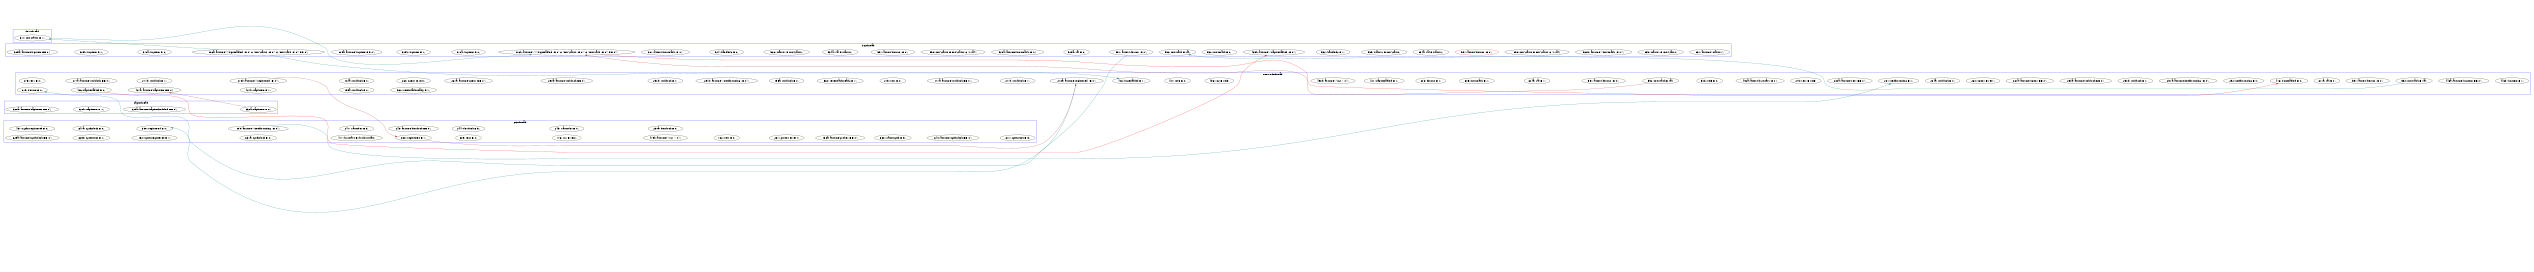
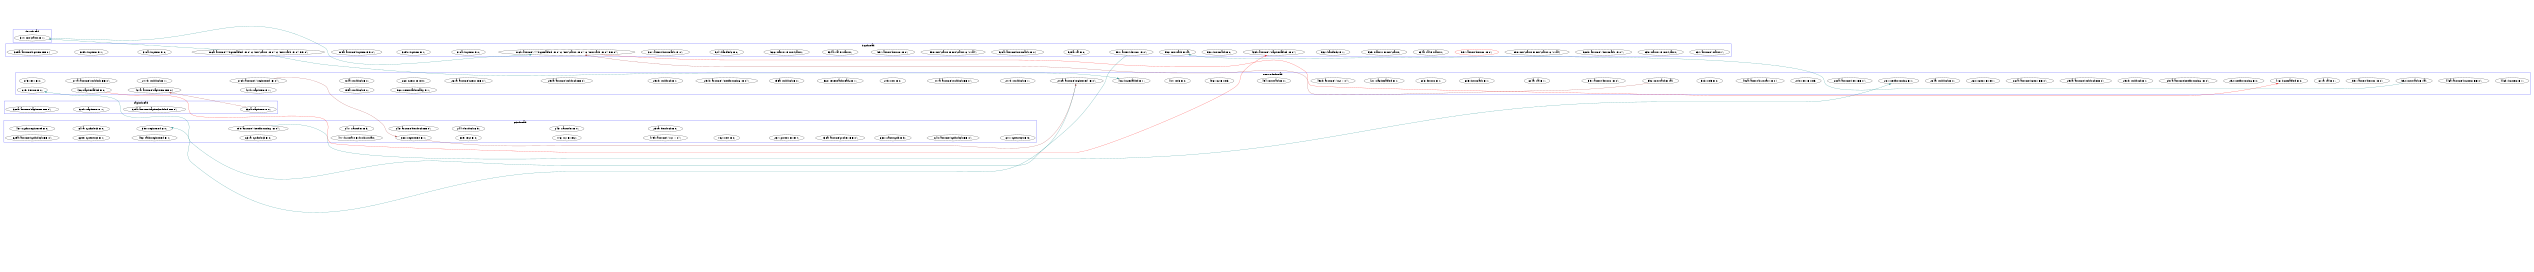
node "494: IntrMask = 0;": added
node "452: sysfs_registered = 1;": label "452: sysfs_registered = 1;" -> "452: task_registered = 1;"
